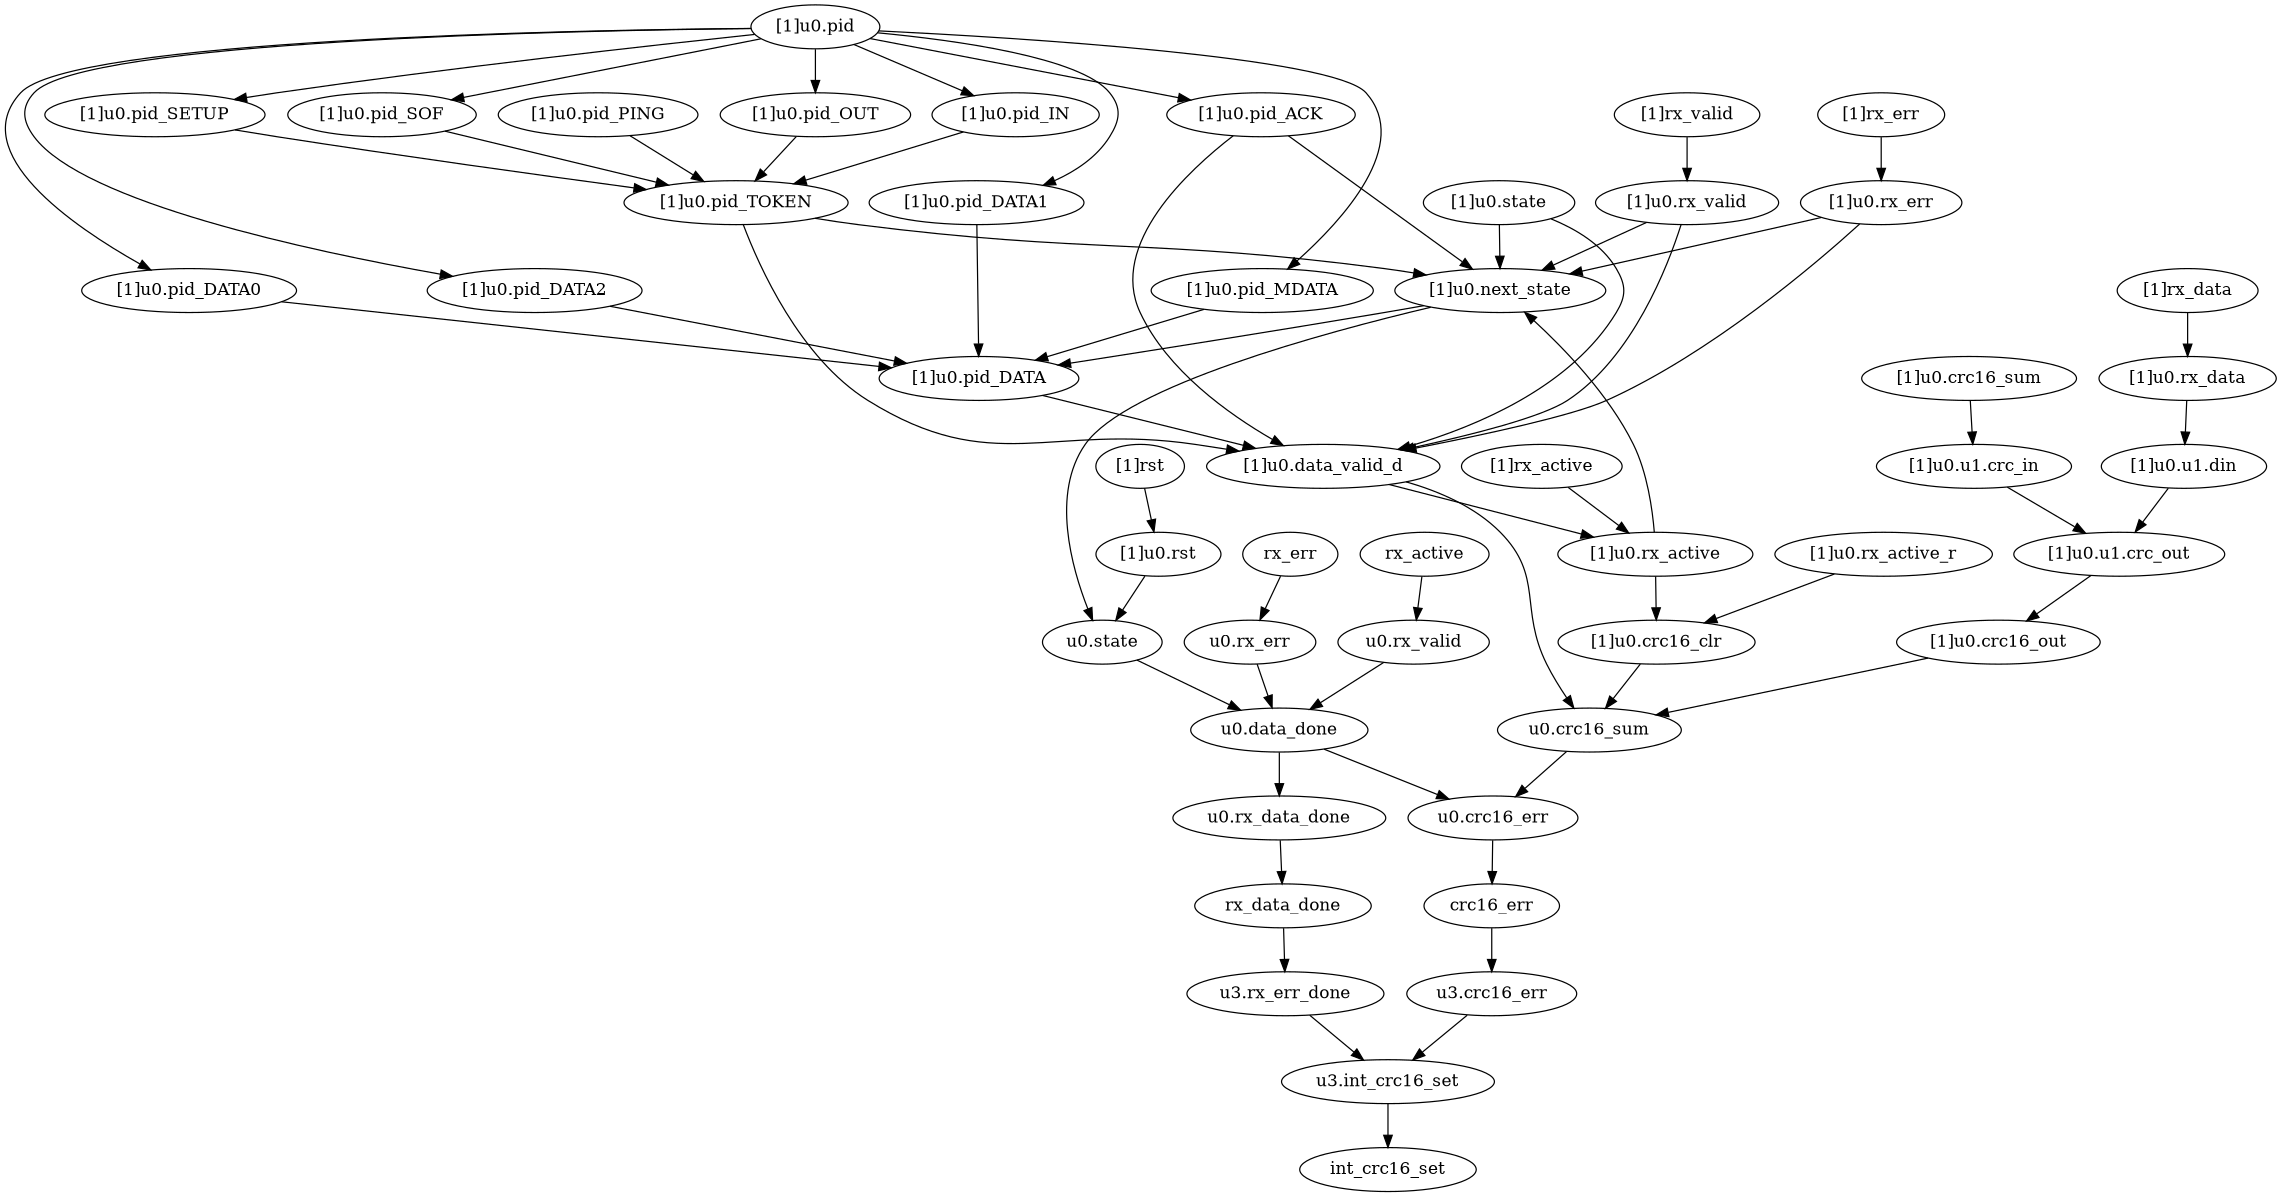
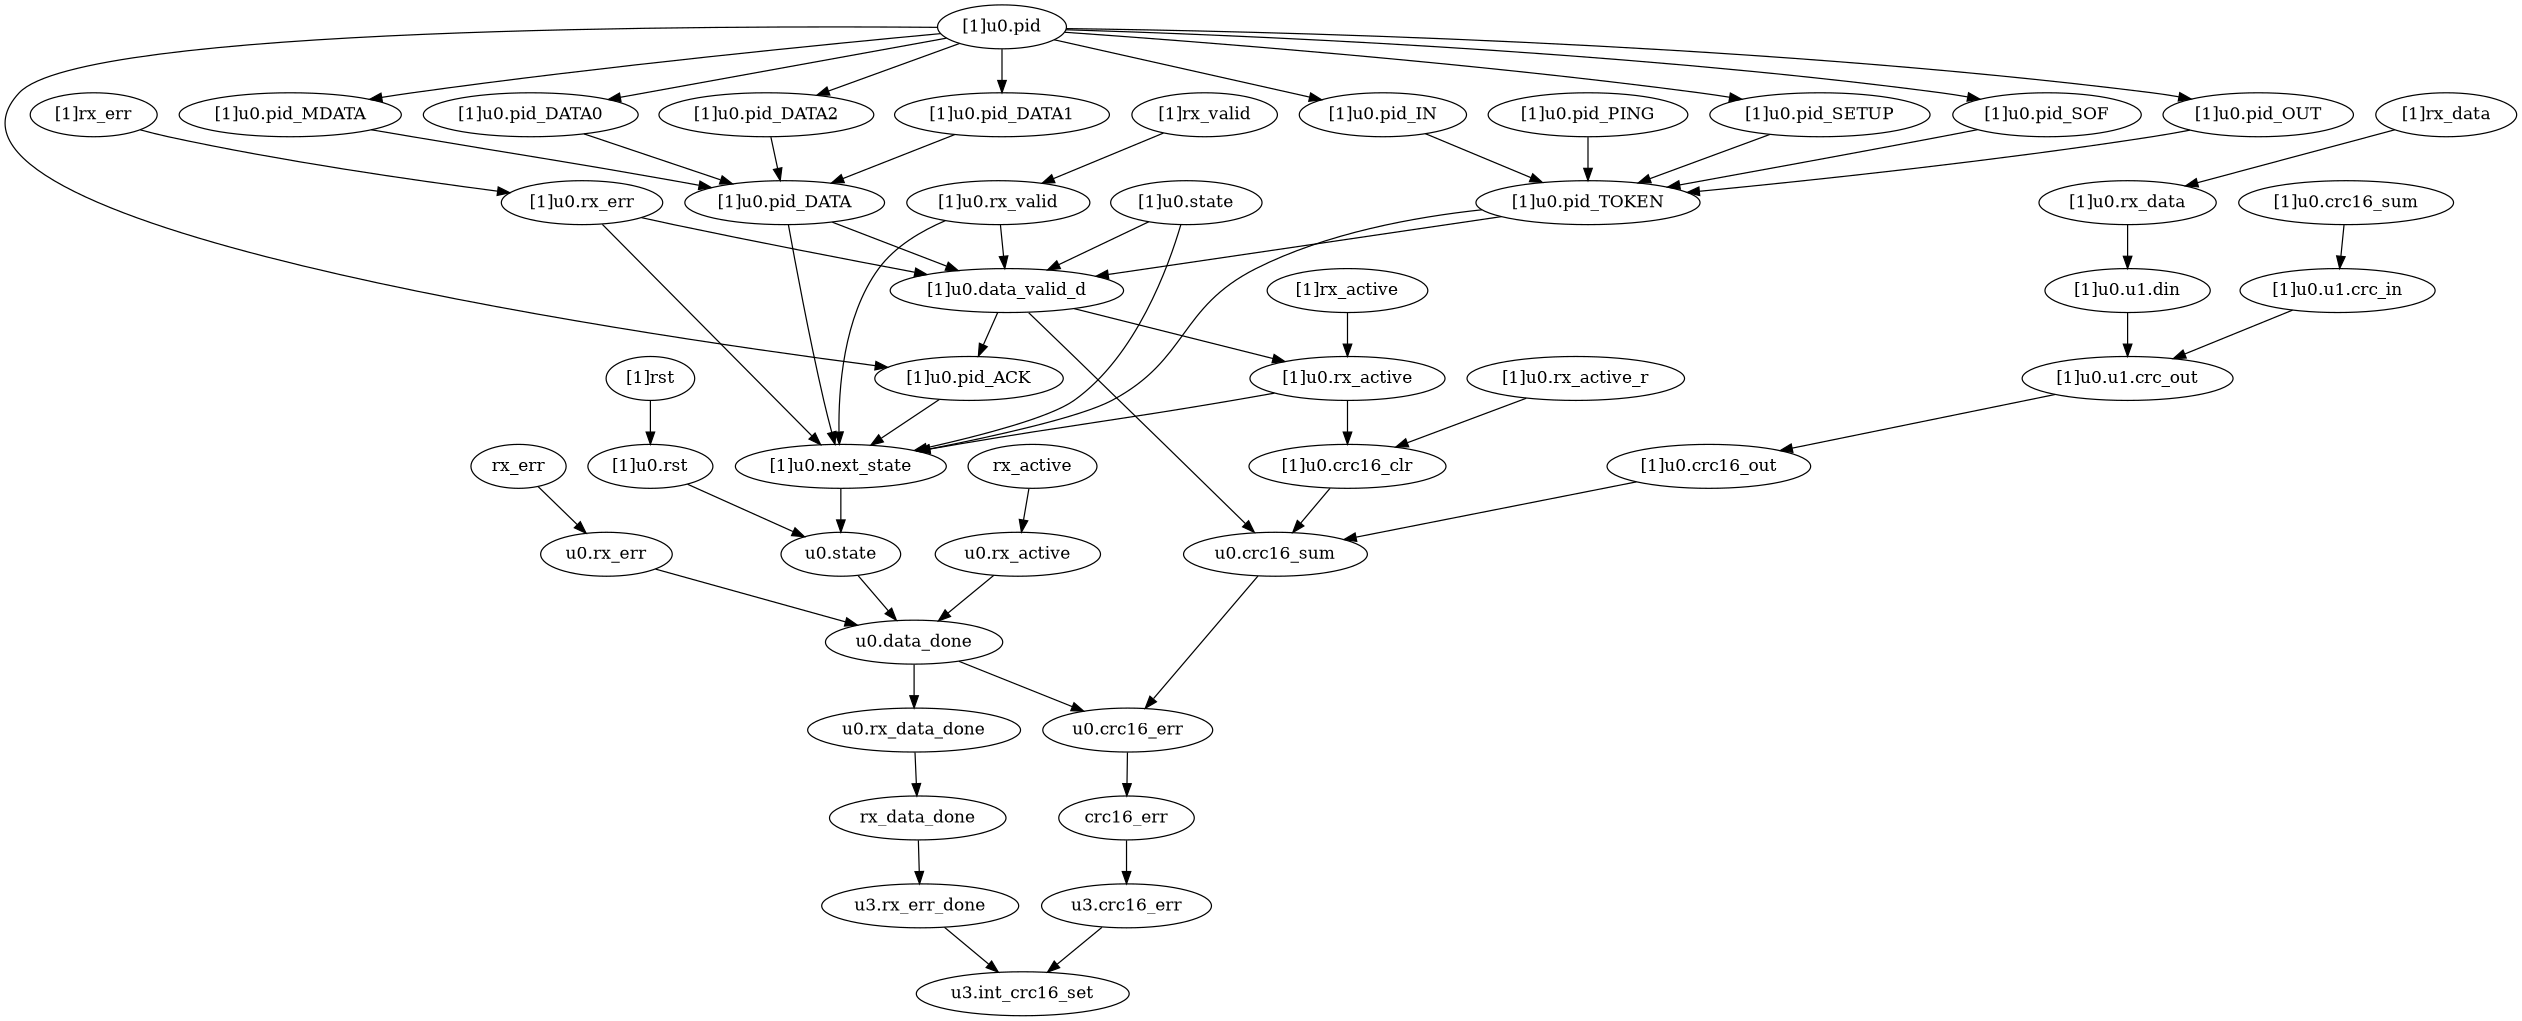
edge "[1]u0.pid_ACK" -> "[1]u0.data_valid_d": reversed
edge "[1]u0.next_state" -> "[1]u0.pid_DATA": reversed
node "u0.rx_valid": label "u0.rx_valid" -> "u0.rx_active"
node "int_crc16_set": removed
